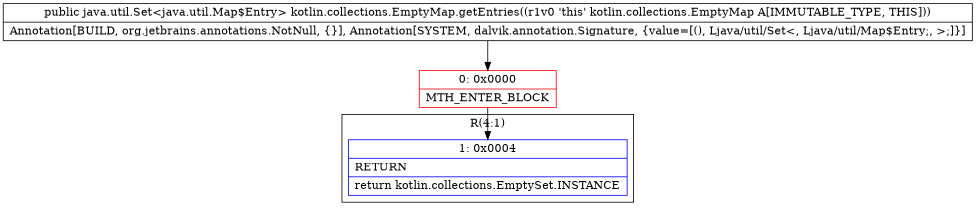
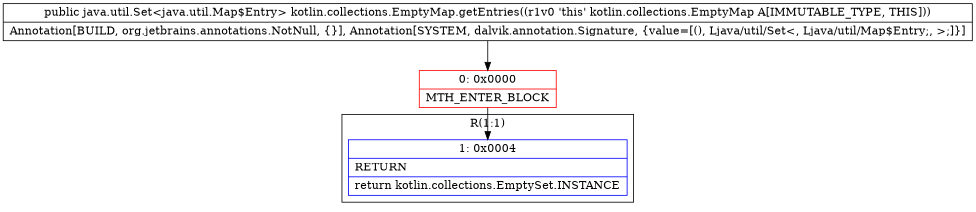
cluster "R(4:1)": label "R(4:1)" -> "R(1:1)"
